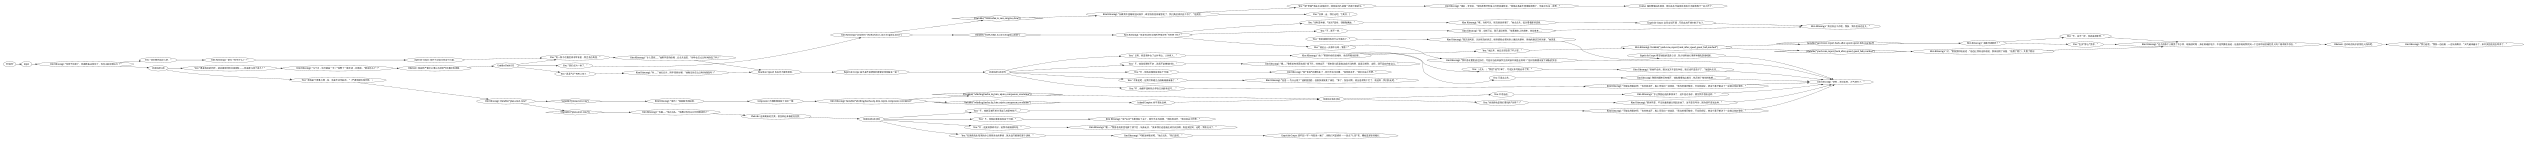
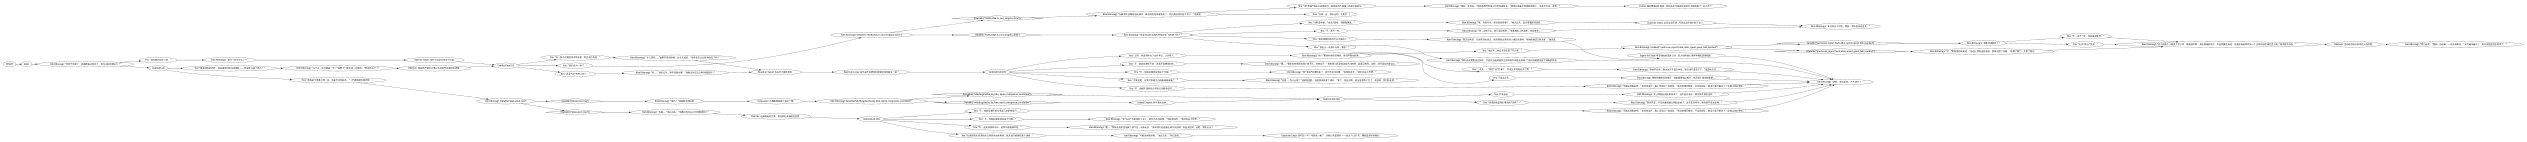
edge "Kim Kitsuragi: “那是你还在当他的‘种族学生’时的事了吧？”" -> "You: “我觉得我和他没什么可谈的了。”": added
edge "Esprit de Corps: 也许不应该问你这个问题。" -> "You: “有一阵子话题变得非常私密，而且有点奇怪。”": now "Esprit de Corps: 也许不应该问你这个问题。" -> "Untitled hub (03)"
